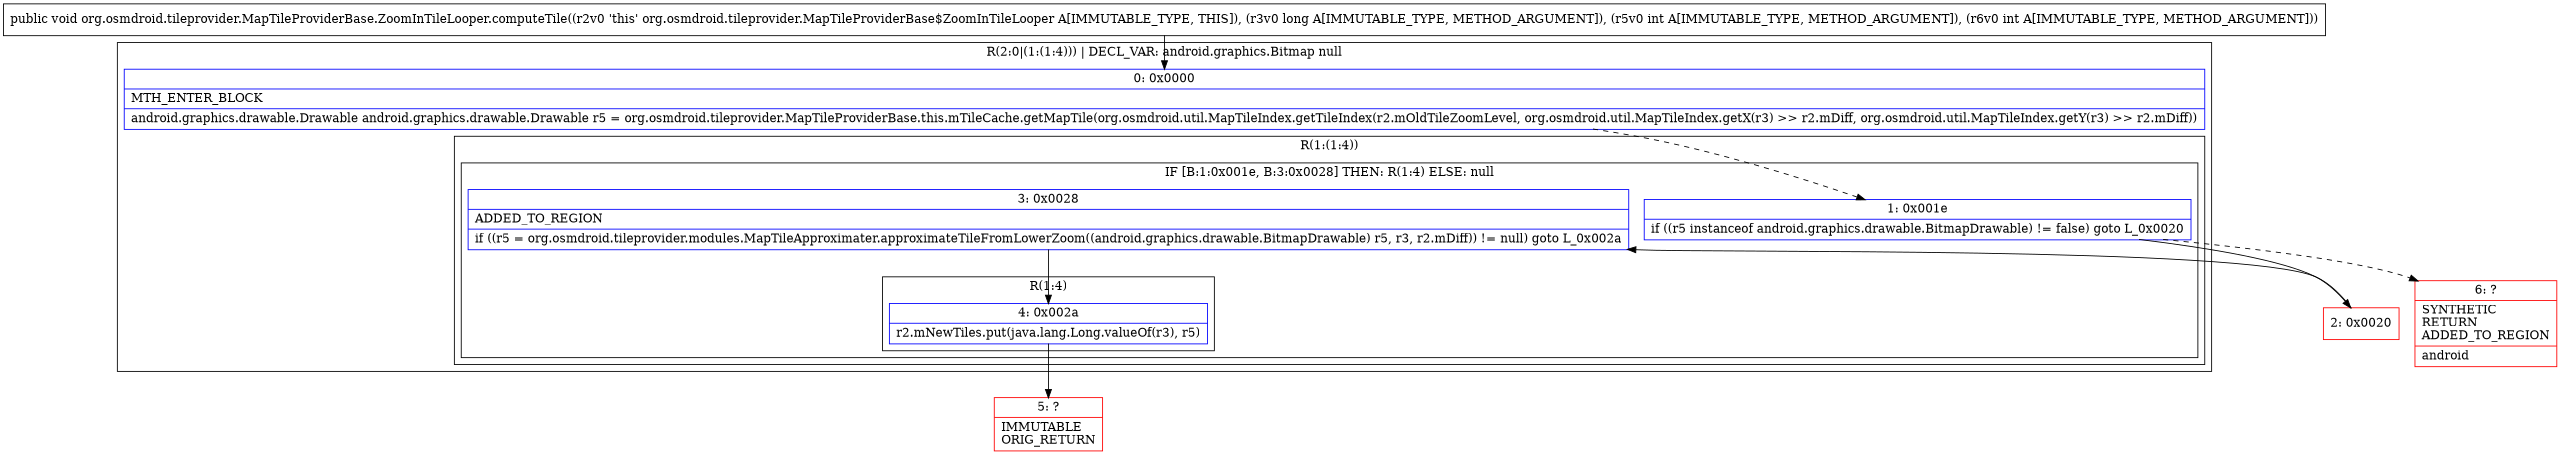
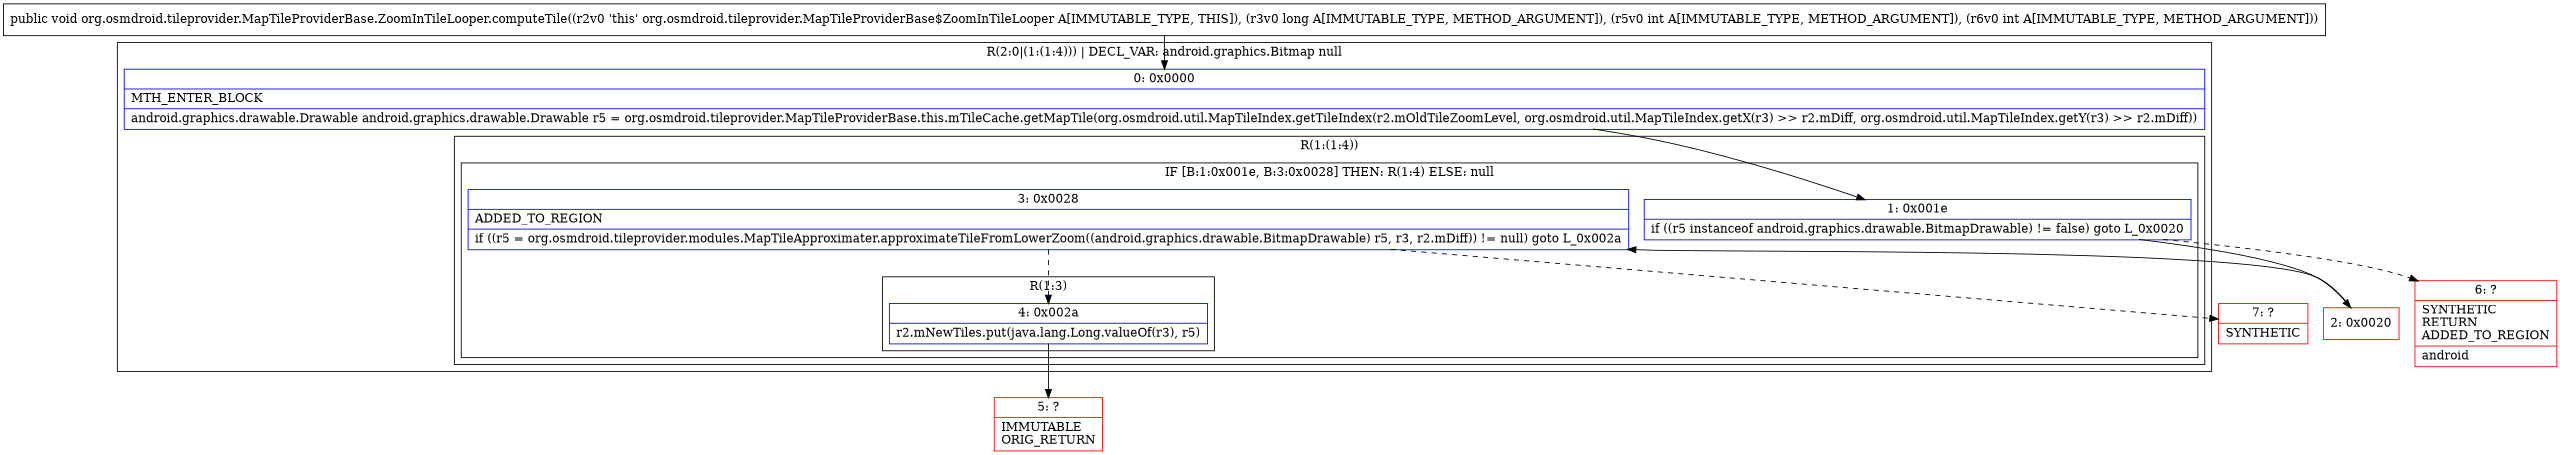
edge "0: 0x0000" -> "1: 0x001e": style dashed -> solid
edge "3: 0x0028" -> "4: 0x002a": style solid -> dashed
cluster "R(1:4)": label "R(1:4)" -> "R(1:3)"
node "7: ?": added
